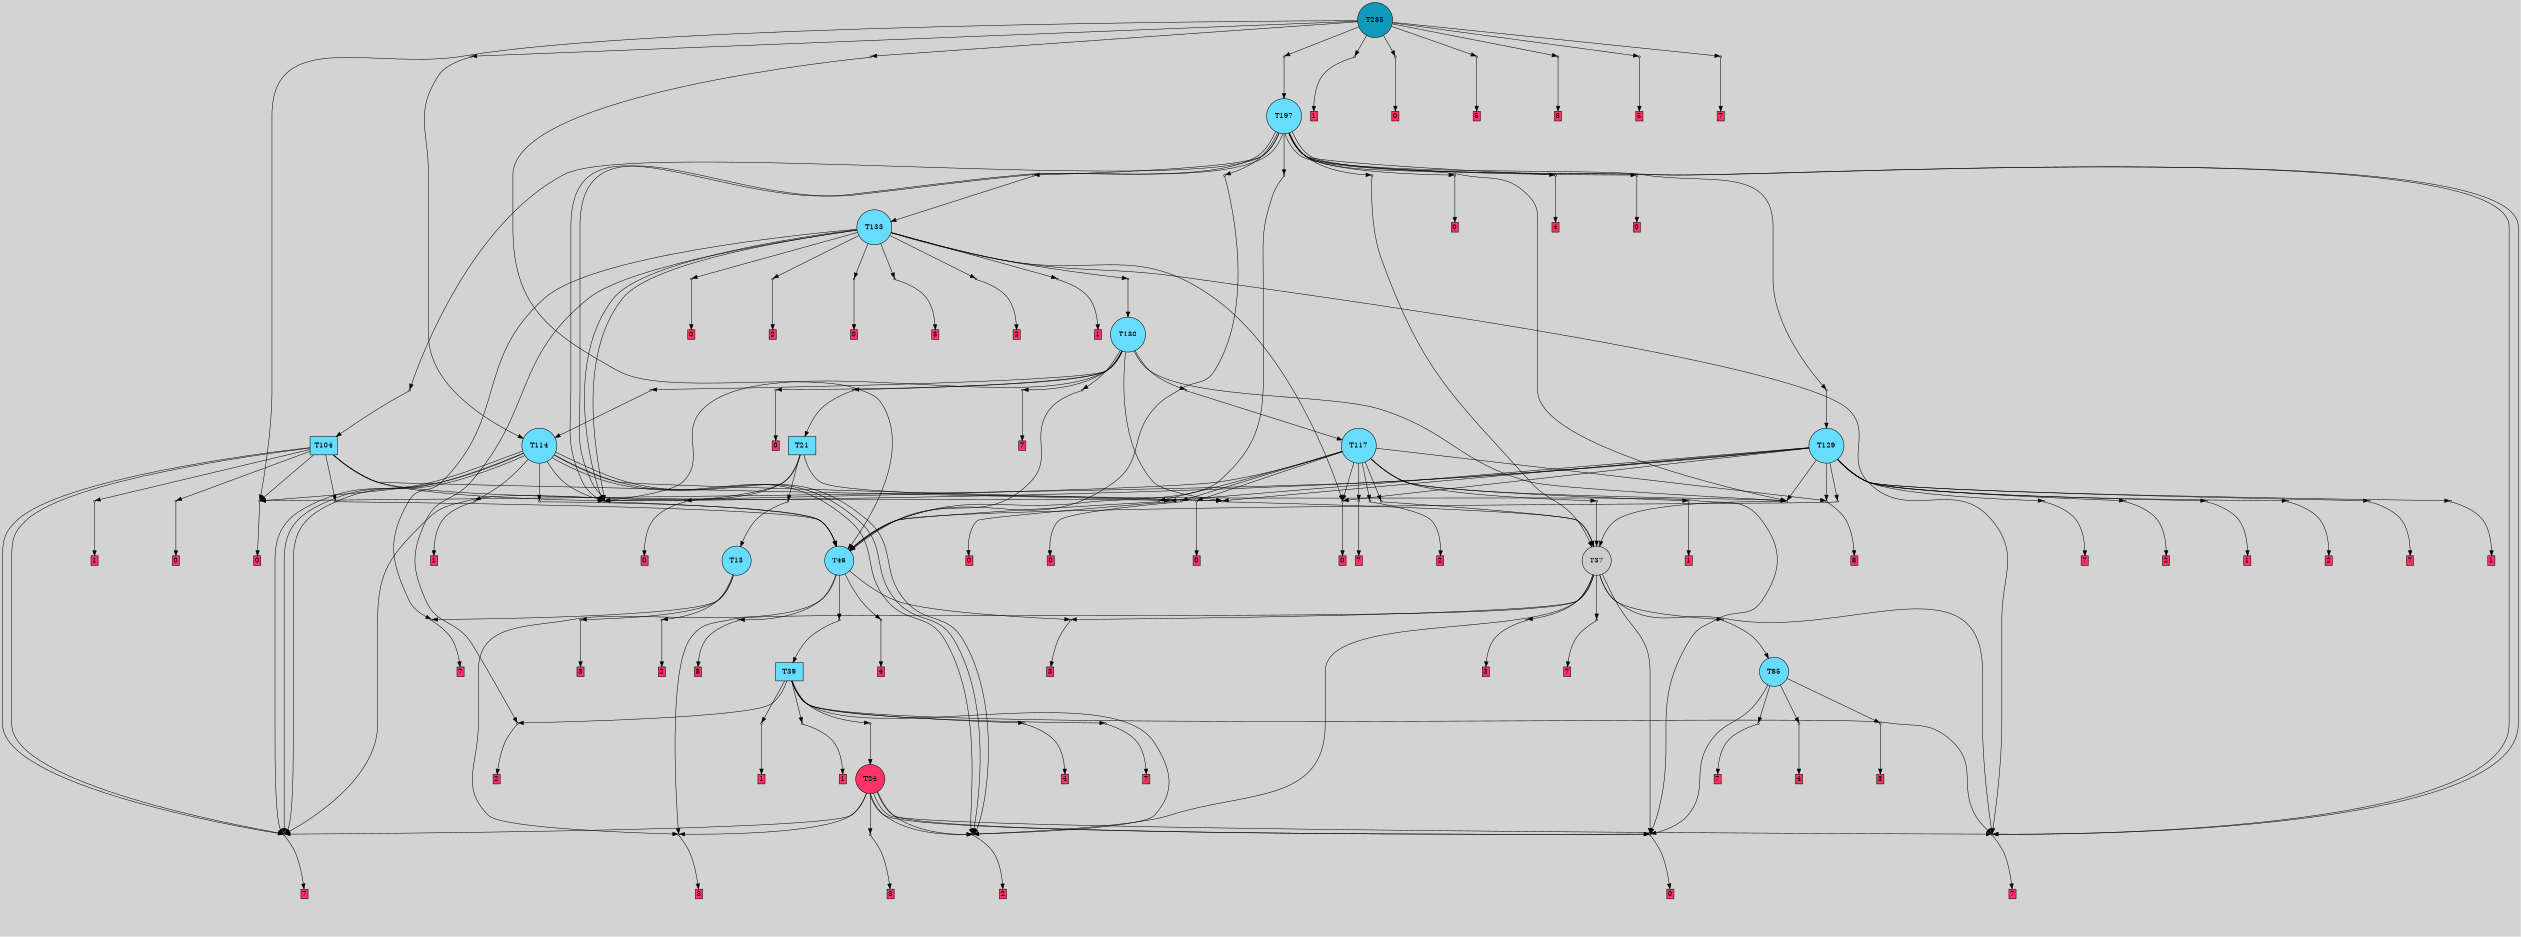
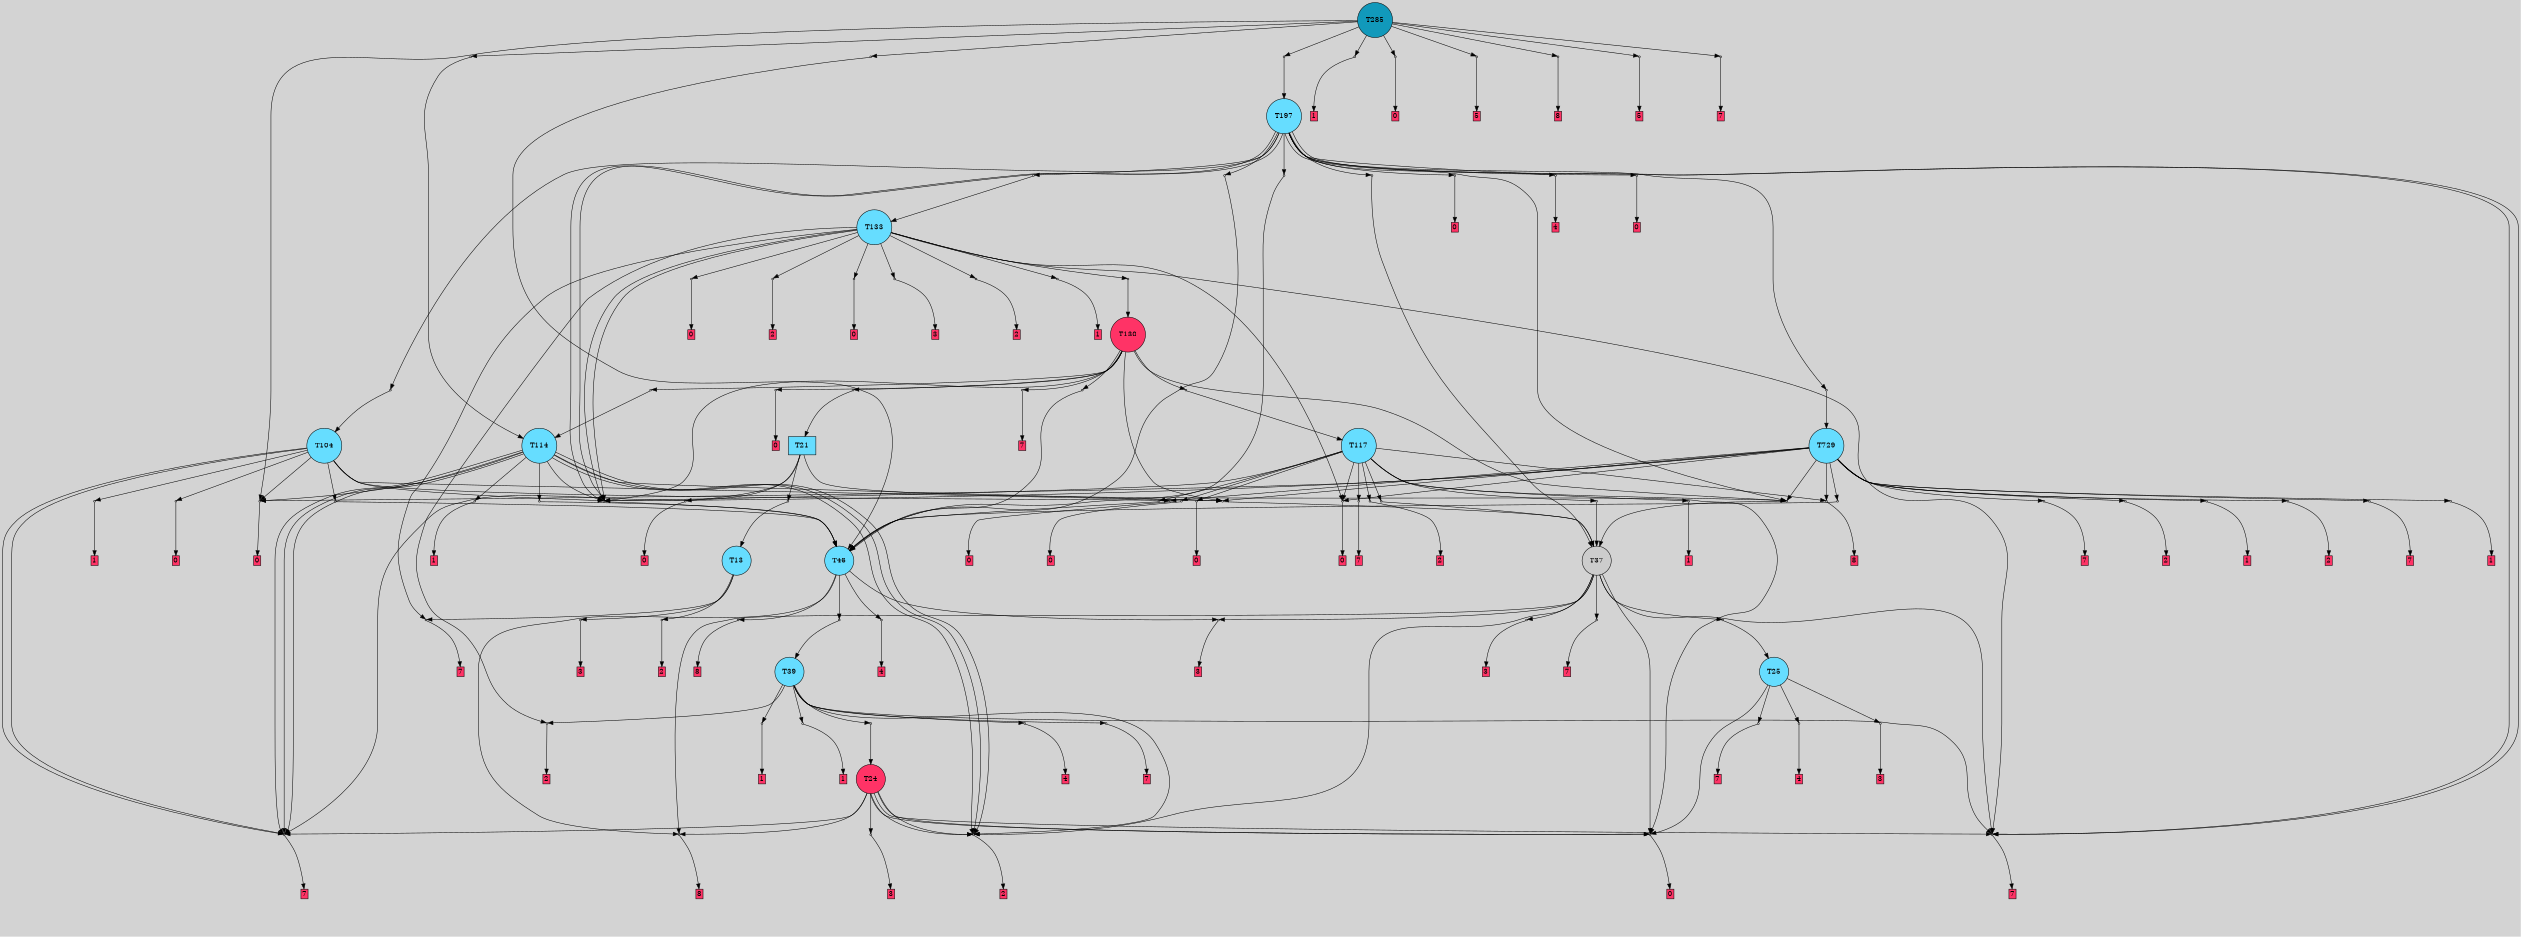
node "T130": fillcolor #66ddff -> #ff3366
node "T104": shape box -> circle
node "T129": label "T129" -> "T729"
node "T39": shape box -> circle
node "T85": label "T85" -> "T25"
